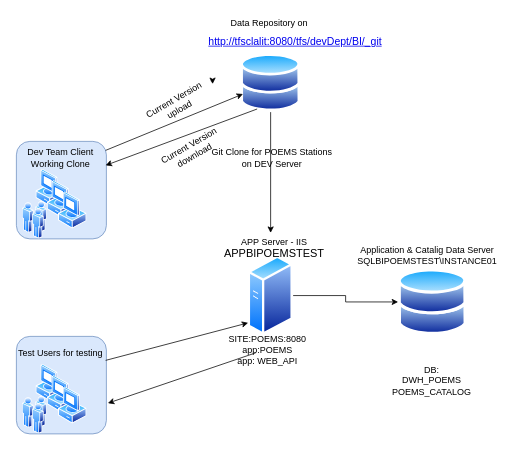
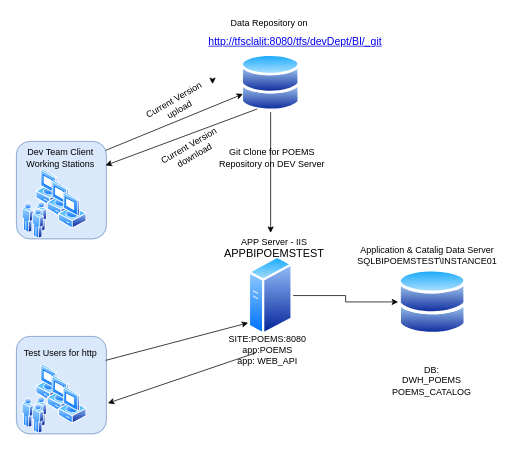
node "Dev Team Client Working Clone": label "Dev Team Client Working Clone" -> "Dev Team Client Working Stations"
node "Git Clone for POEMS Stations on DEV Server": label "Git Clone for POEMS Stations on DEV Server" -> "Git Clone for POEMS Repository on DEV Server"
node "Test Users for testing": label "Test Users for testing" -> "Test Users for http"
